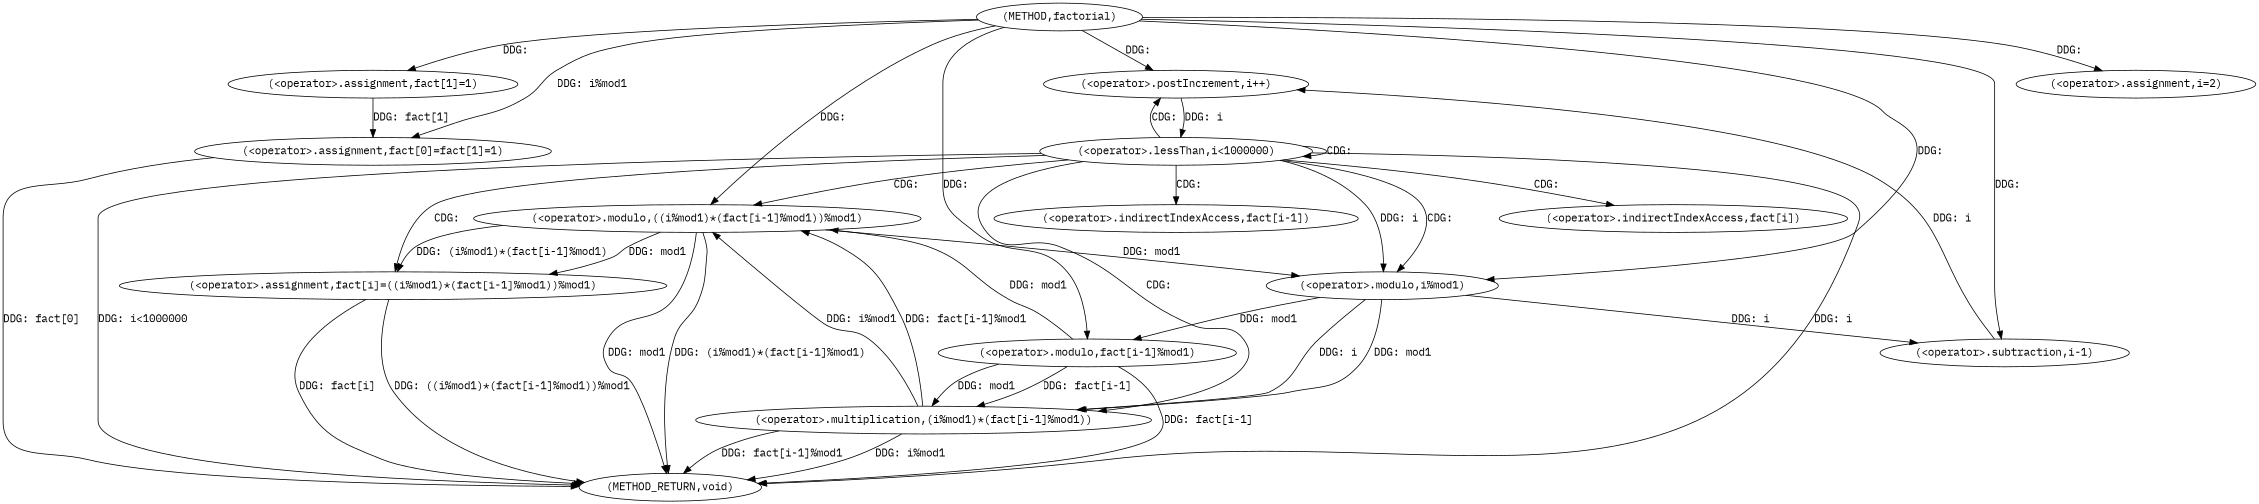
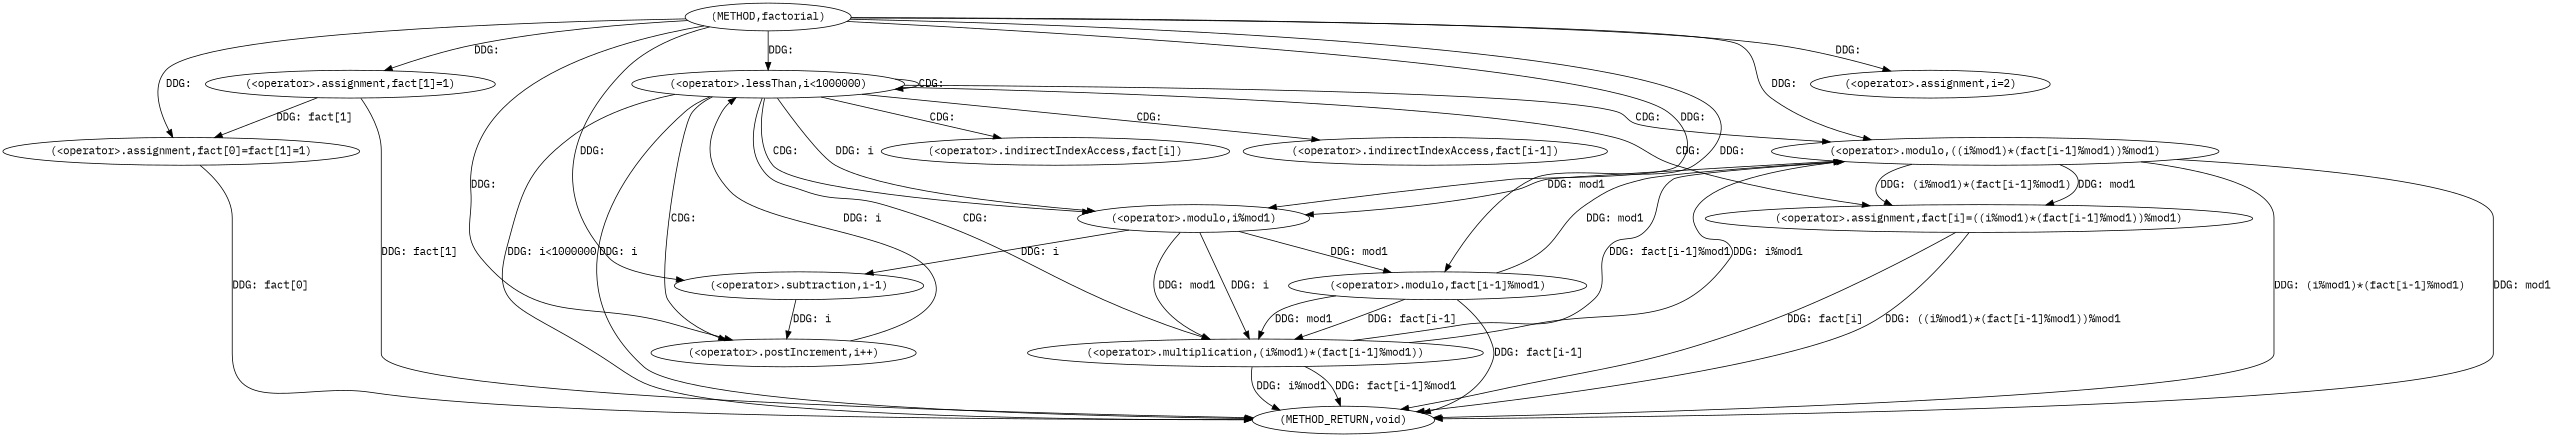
edge "(METHOD,factorial)" -> "(<operator>.lessThan,i<1000000)": added, label "DDG:"
edge "(METHOD,factorial)" -> "(<operator>.assignment,fact[0]=fact[1]=1)": label "DDG: i%mod1" -> "DDG: "
edge "(<operator>.assignment,fact[1]=1)" -> "(METHOD_RETURN,void)": added, label "DDG: fact[1]"
